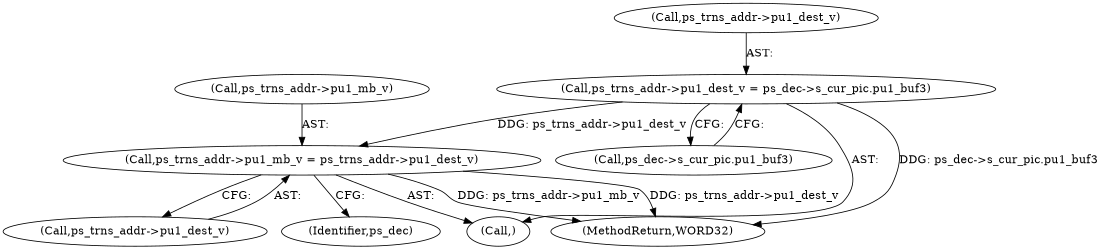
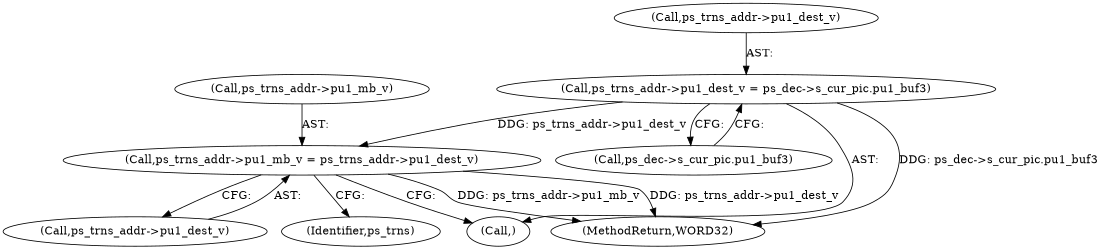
edge "(Call,ps_trns_addr->pu1_mb_v = ps_trns_addr->pu1_dest_v)" -> "(Call,)": label "AST: " -> "CFG: "
node "(Identifier,ps_dec)": label "(Identifier,ps_dec)" -> "(Identifier,ps_trns)"
